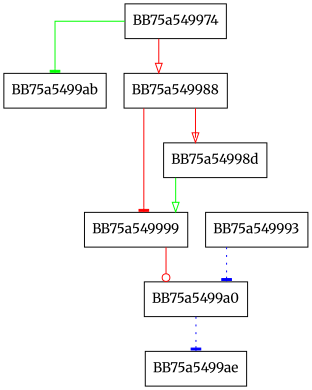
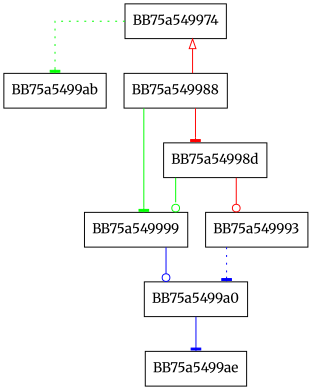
edge "BB75a549974" -> "BB75a5499ab": style solid -> dotted
edge "BB75a549974" -> "BB75a549988": reversed
edge "BB75a549988" -> "BB75a54998d": arrowhead onormal -> tee
edge "BB75a549988" -> "BB75a549999": color red -> green
edge "BB75a54998d" -> "BB75a549999": arrowhead onormal -> odot
edge "BB75a54998d" -> "BB75a549993": added
edge "BB75a549999" -> "BB75a5499a0": color red -> blue
edge "BB75a5499a0" -> "BB75a5499ae": style dotted -> solid
